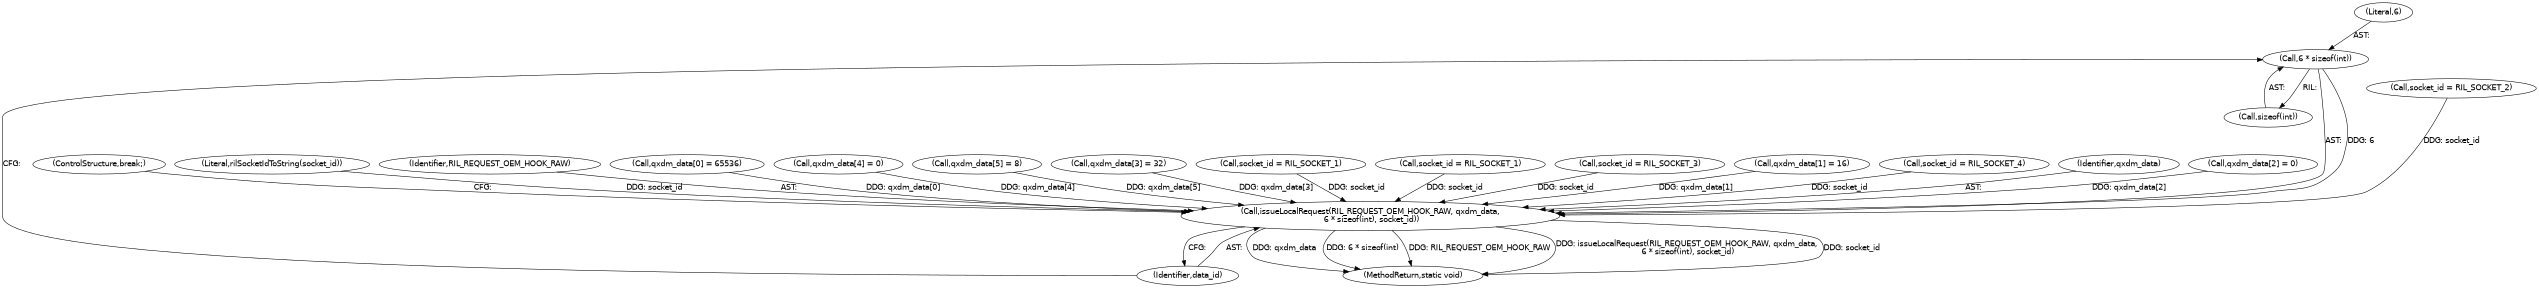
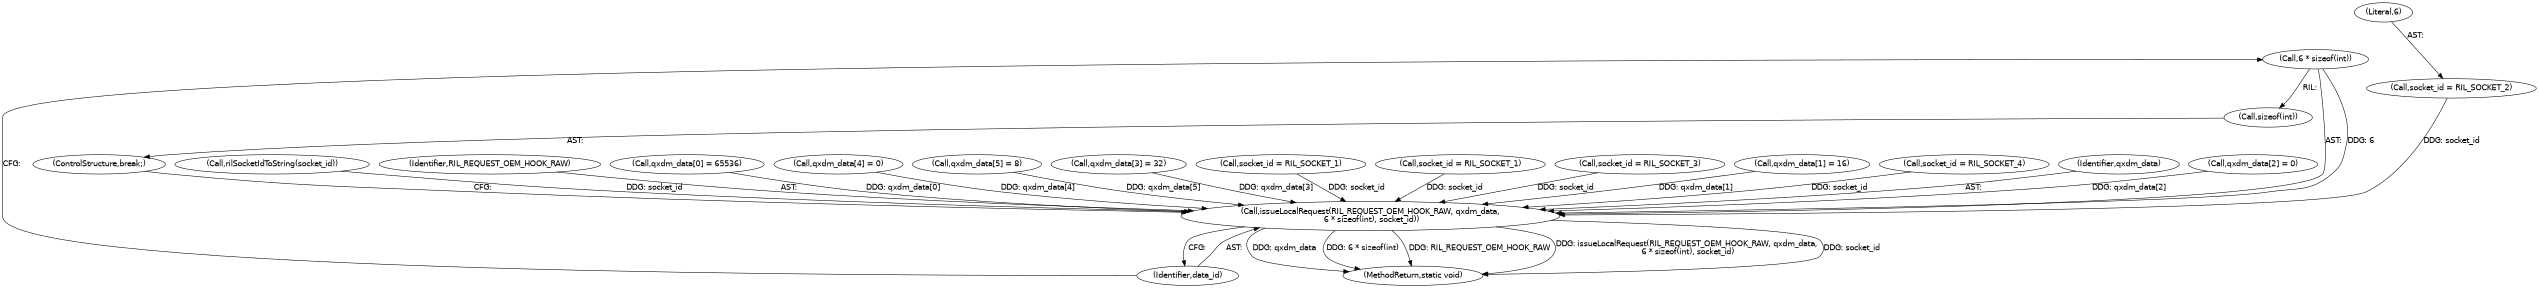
edge "(Literal,6)" -> "(Call,6 * sizeof(int))": now "(Literal,6)" -> "(Call,socket_id = RIL_SOCKET_2)"
edge "(Call,sizeof(int))" -> "(Call,6 * sizeof(int))": now "(Call,sizeof(int))" -> "(ControlStructure,break;)"
node "(Literal,rilSocketIdToString(socket_id))": label "(Literal,rilSocketIdToString(socket_id))" -> "(Call,rilSocketIdToString(socket_id))"
